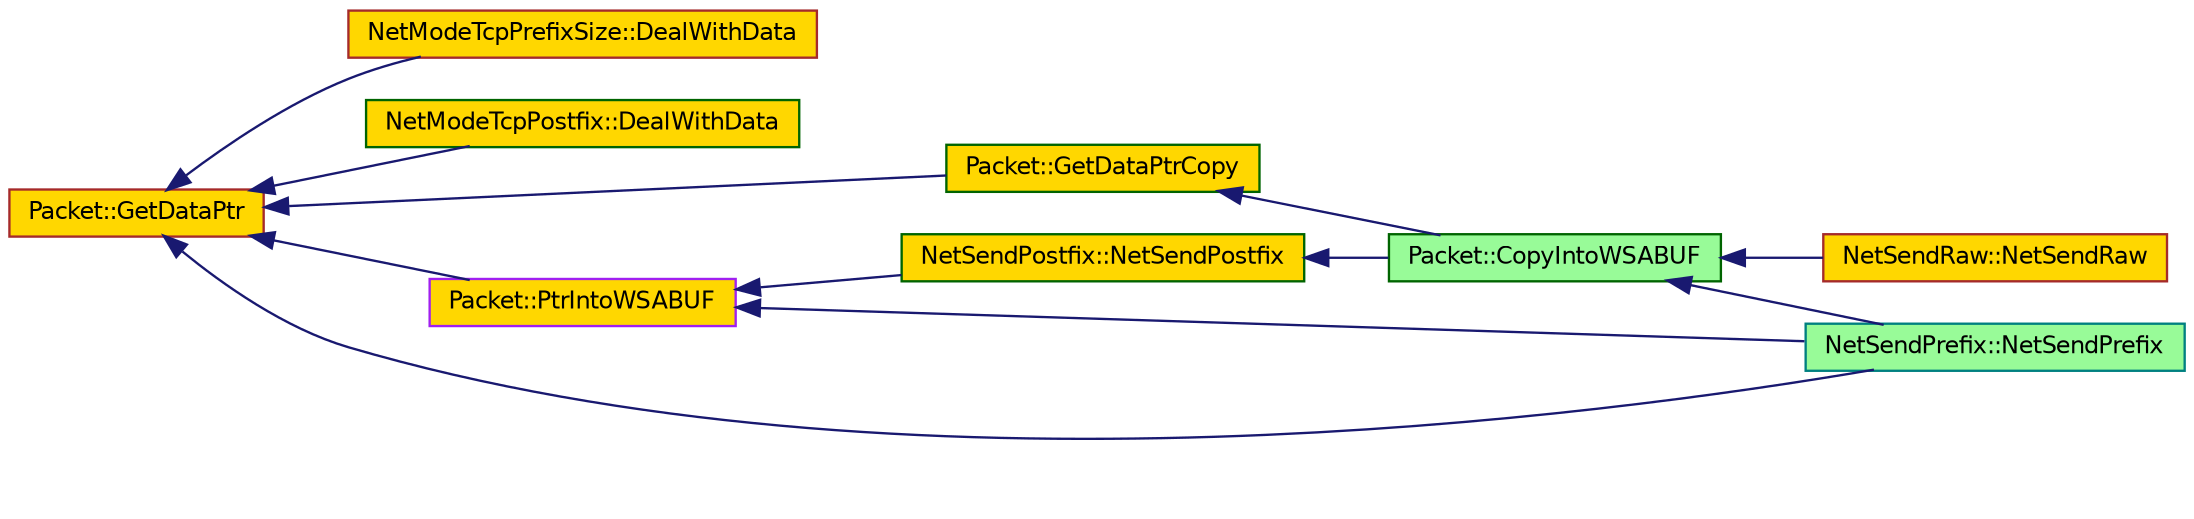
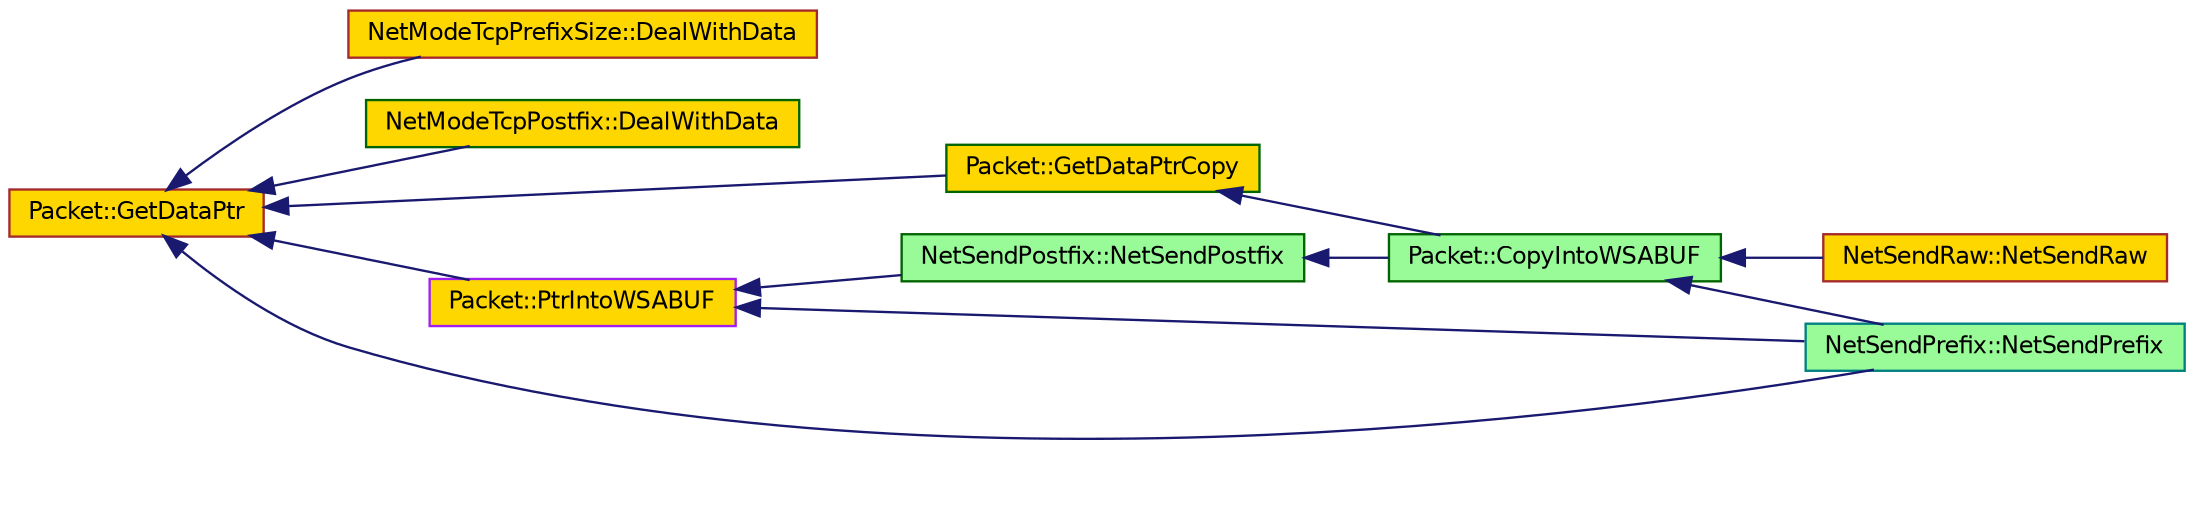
node "NetSendPostfix::NetSendPostfix": fillcolor gold -> palegreen
